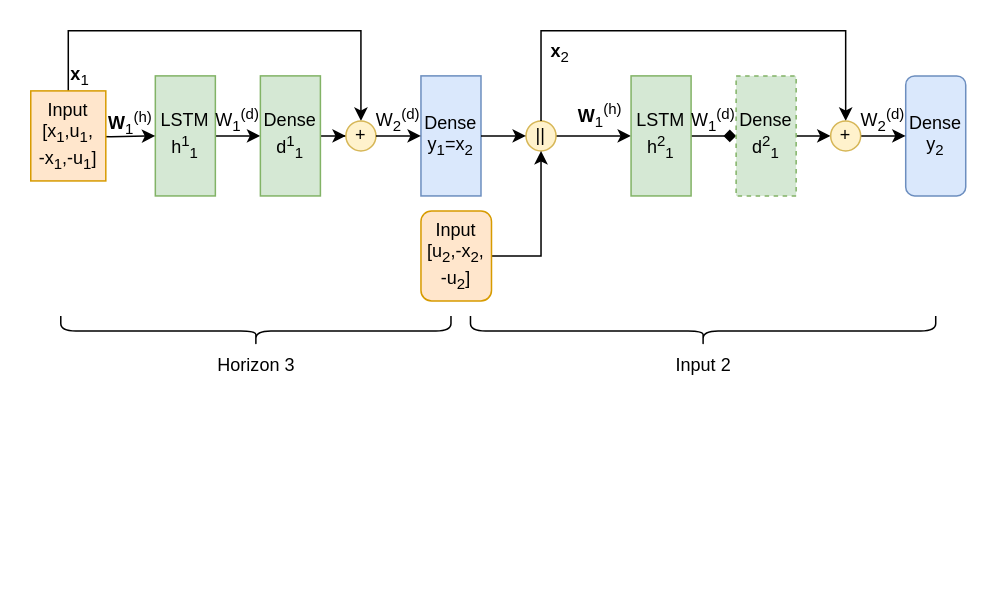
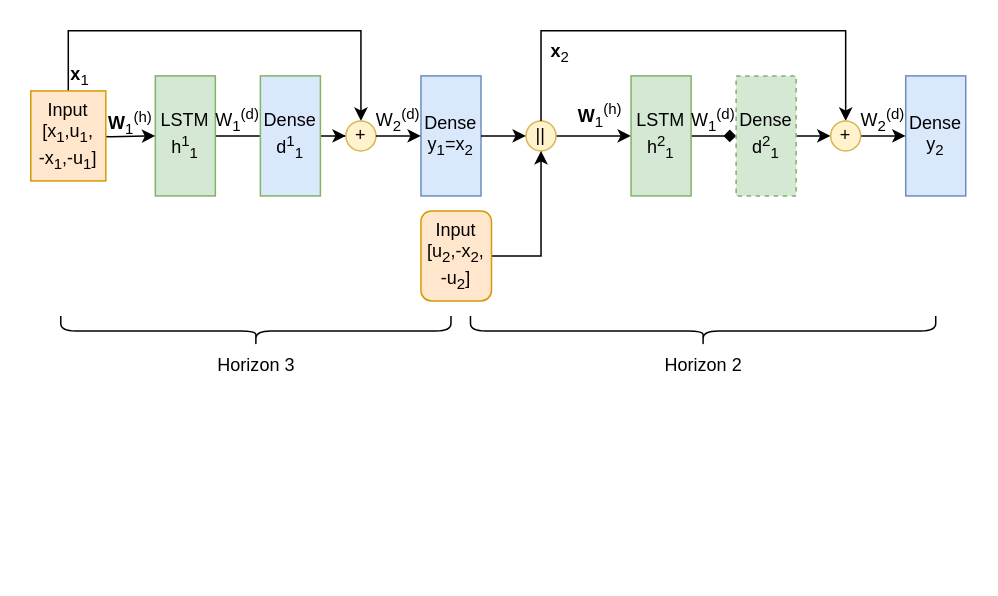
edge "LSTM h11" -> "Dense d11": arrowhead classic -> none
node "Dense d11": fillcolor #d5e8d4 -> #dae8fc
node "Dense y2": shape rounded rectangle -> rectangle
node "Input 2": label "Input 2" -> "Horizon 2"
